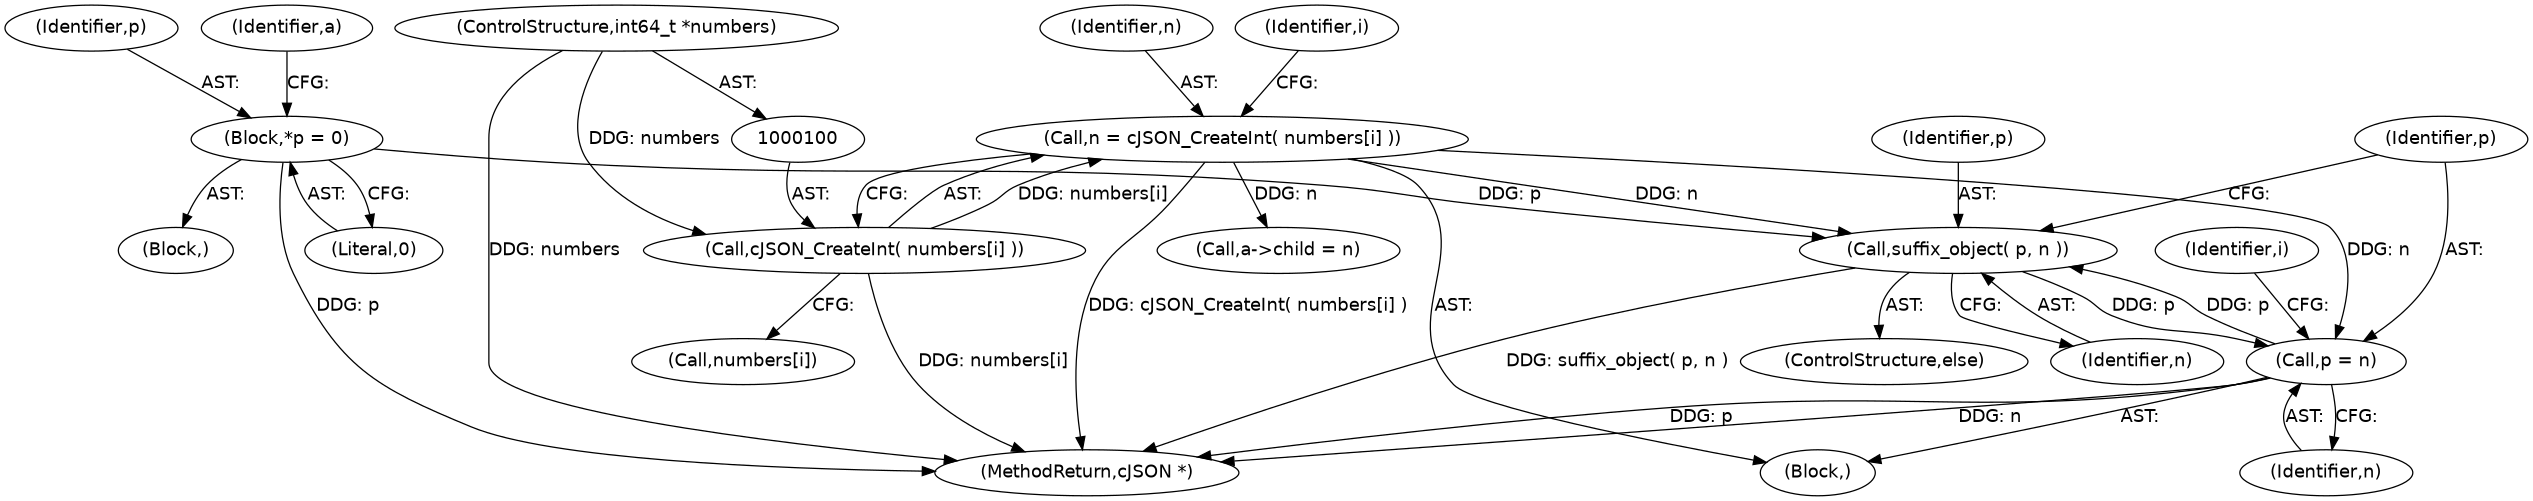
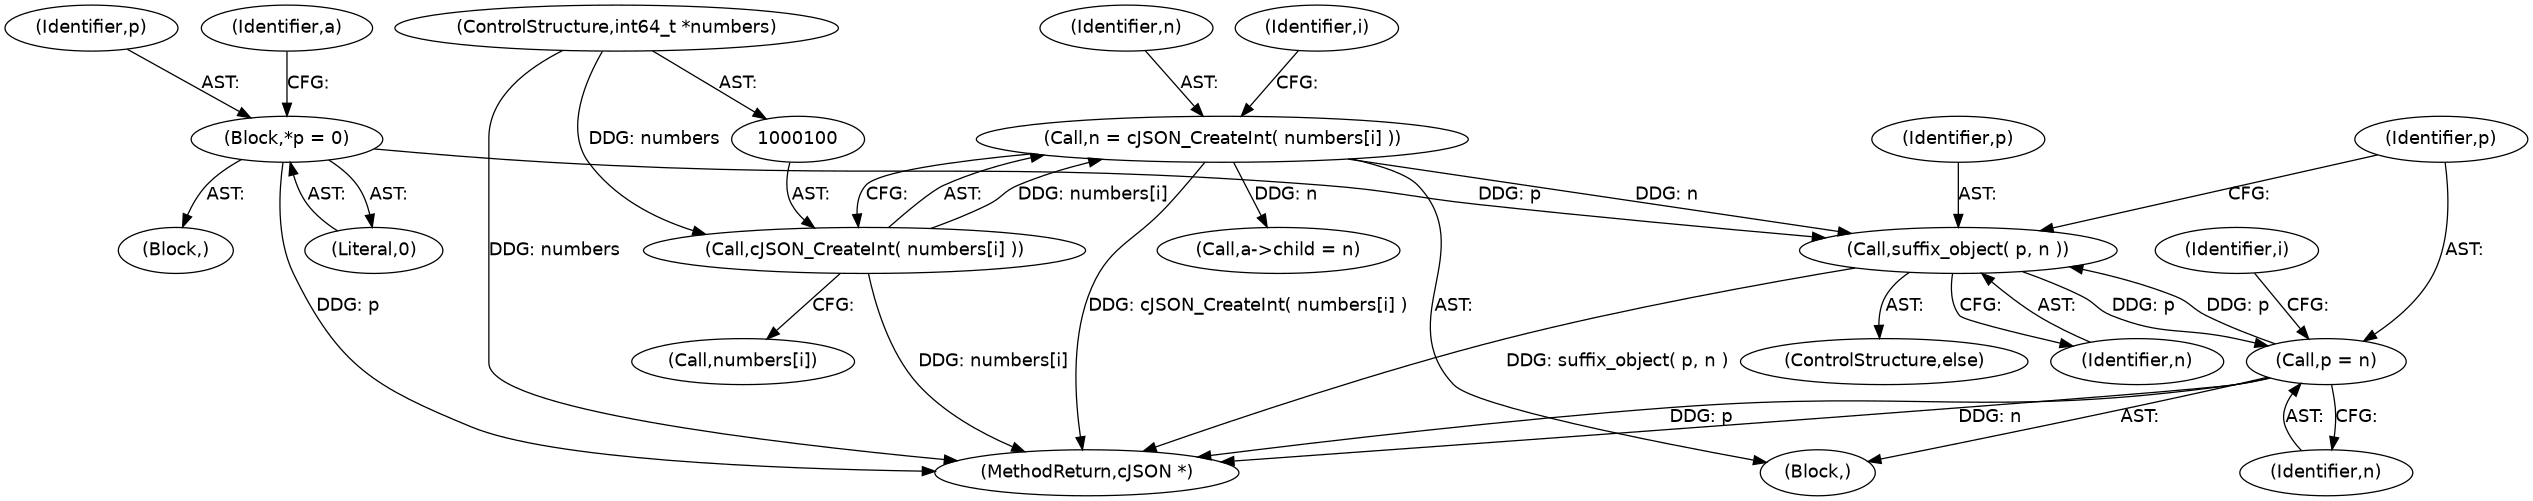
edge "(Call,n = cJSON_CreateInt( numbers[i] ))" -> "(Call,p = n)": removed, label "DDG: n"
edge "(Block,*p = 0)" -> "(Literal,0)": label "CFG: " -> "AST: "
